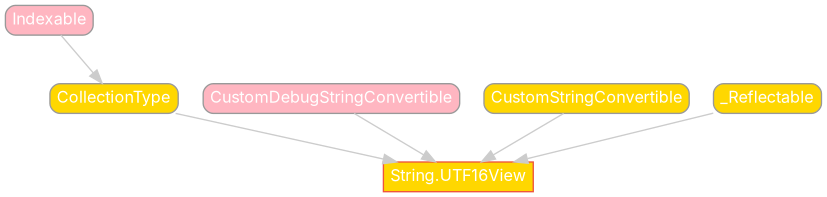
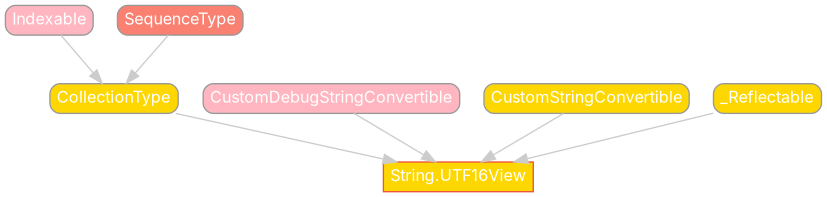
node "SequenceType": added
